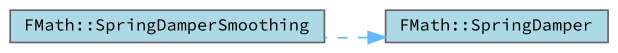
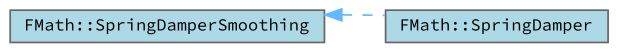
edge "FMath::SpringDamperSmoothing" -> "FMath::SpringDamper": reversed
